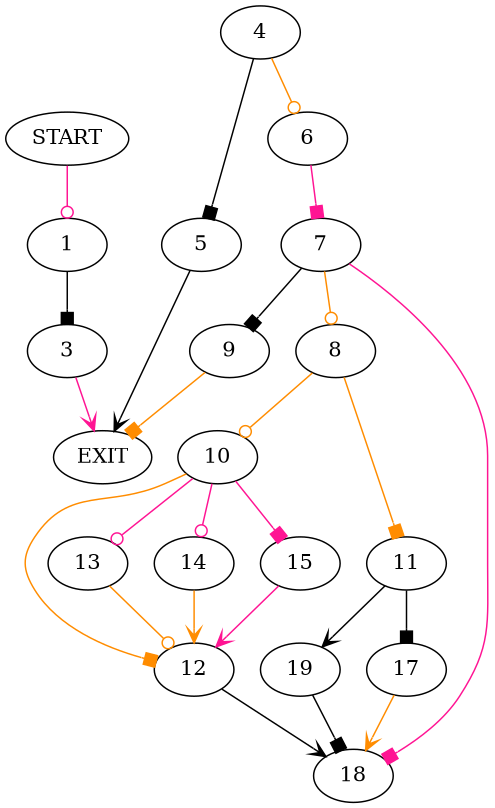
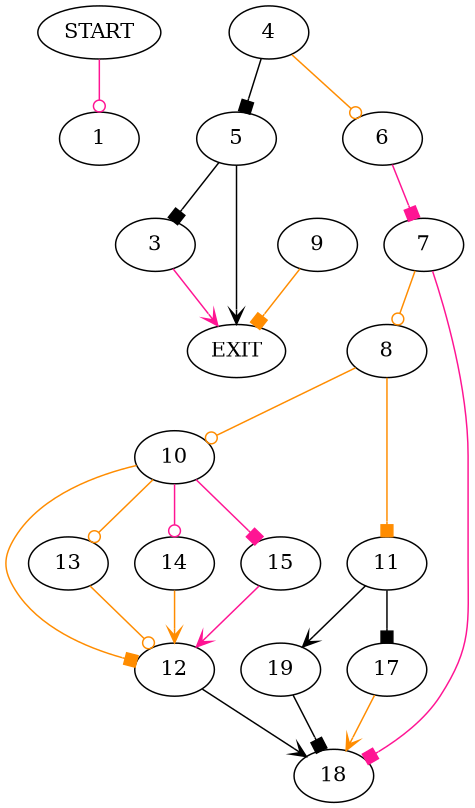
edge "1" -> "3": now "5" -> "3"
edge "7" -> "9": removed
edge "10" -> "13": color deeppink -> darkorange
